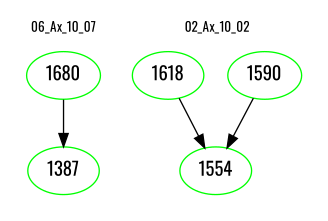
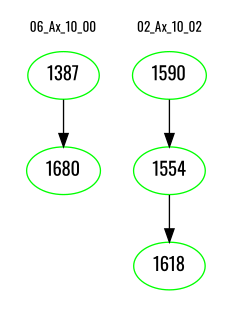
cluster "06_Ax_10_07": label "06_Ax_10_07" -> "06_Ax_10_00"
edge "1680" -> "1387": reversed
edge "1618" -> "1554": reversed
